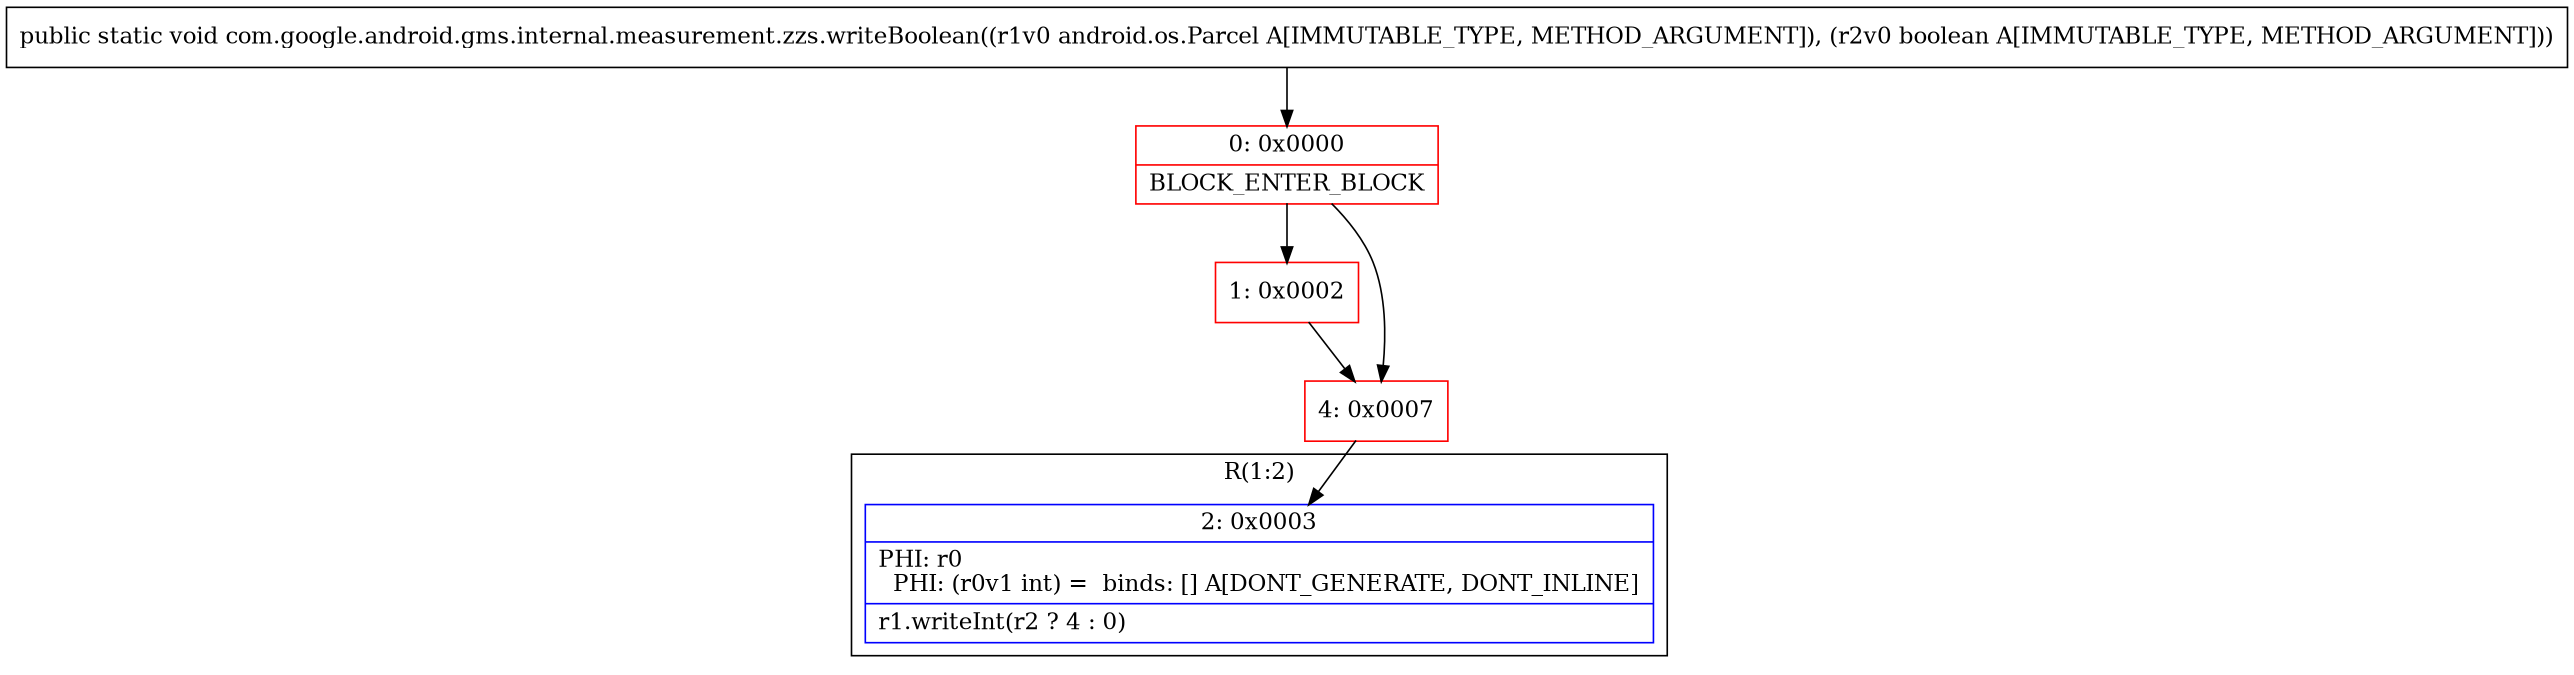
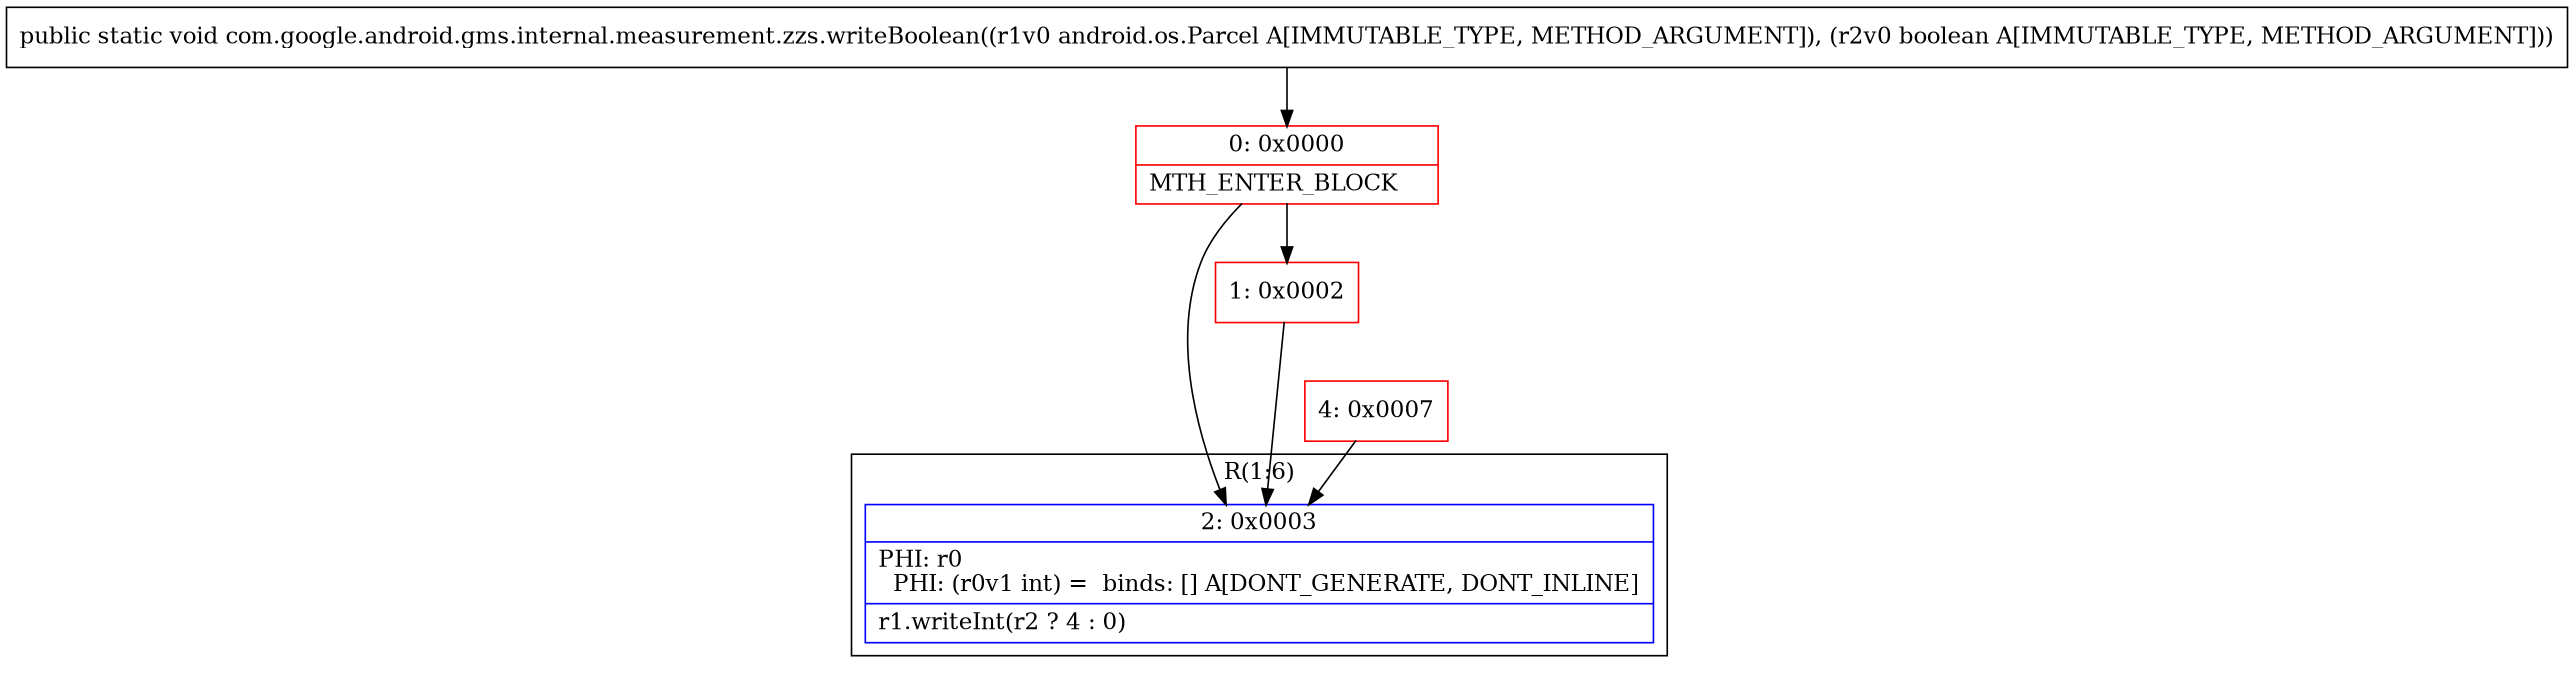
node "0: 0x0000": text "BLOCK_ENTER_BLOCK" -> "MTH_ENTER_BLOCK"
edge "0: 0x0000" -> "4: 0x0007": now "0: 0x0000" -> "2: 0x0003"
edge "1: 0x0002" -> "4: 0x0007": now "1: 0x0002" -> "2: 0x0003"
cluster "R(1:2)": label "R(1:2)" -> "R(1:6)"
